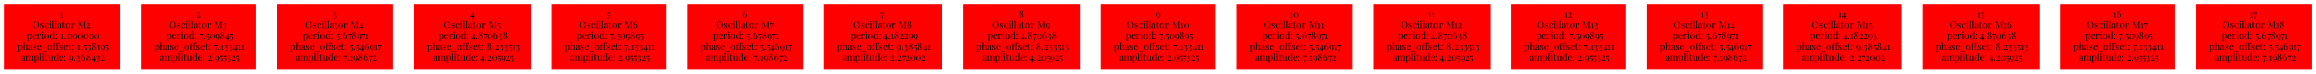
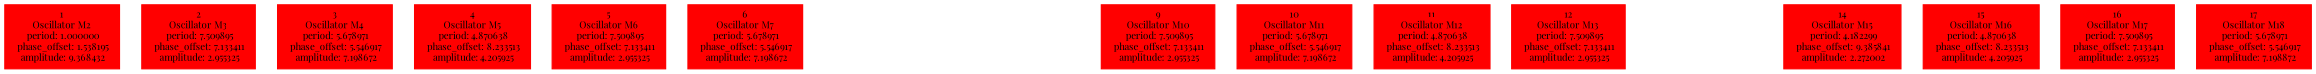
node "2": text "period: 7.509845" -> "period: 7.509895"
node "14": text "period: 4.182293" -> "period: 4.182299"
node "7": removed
node "8": removed
node "13": removed
node "17": text "amplitude: 7.198672" -> "amplitude: 7.198872"
